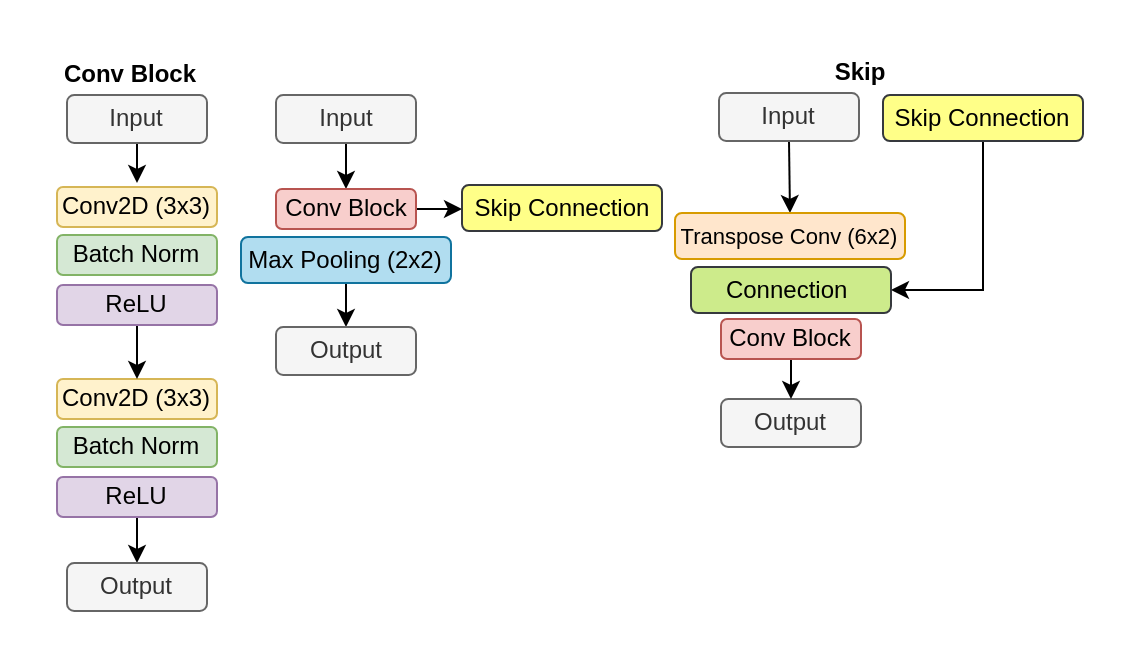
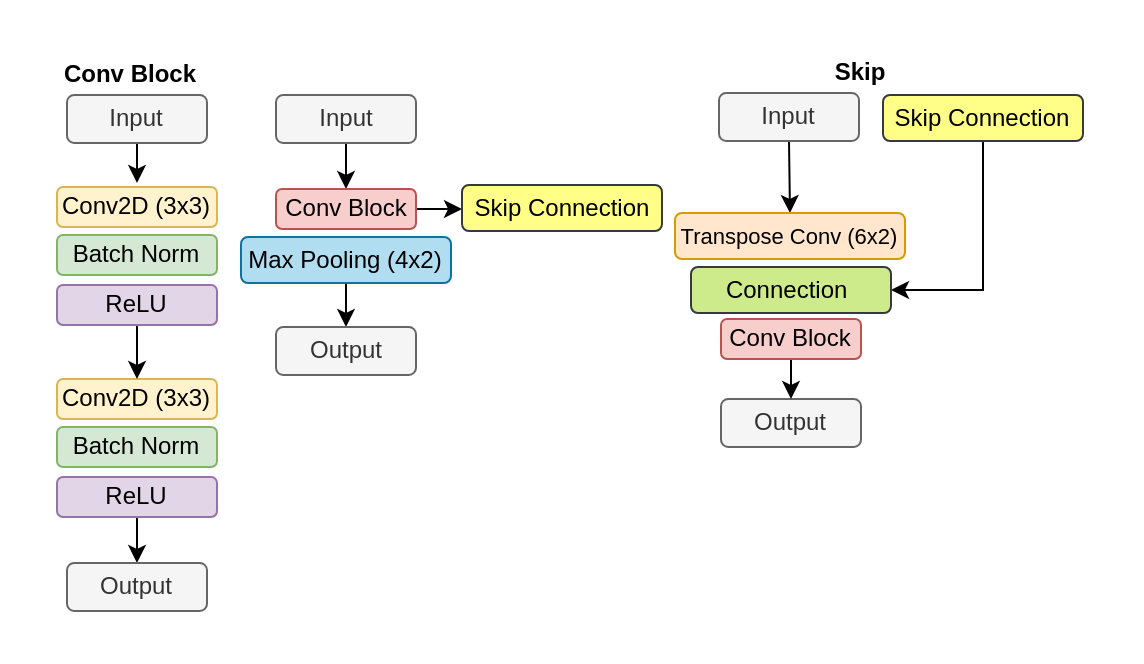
node "Max Pooling (2x2)": label "Max Pooling (2x2)" -> "Max Pooling (4x2)"
